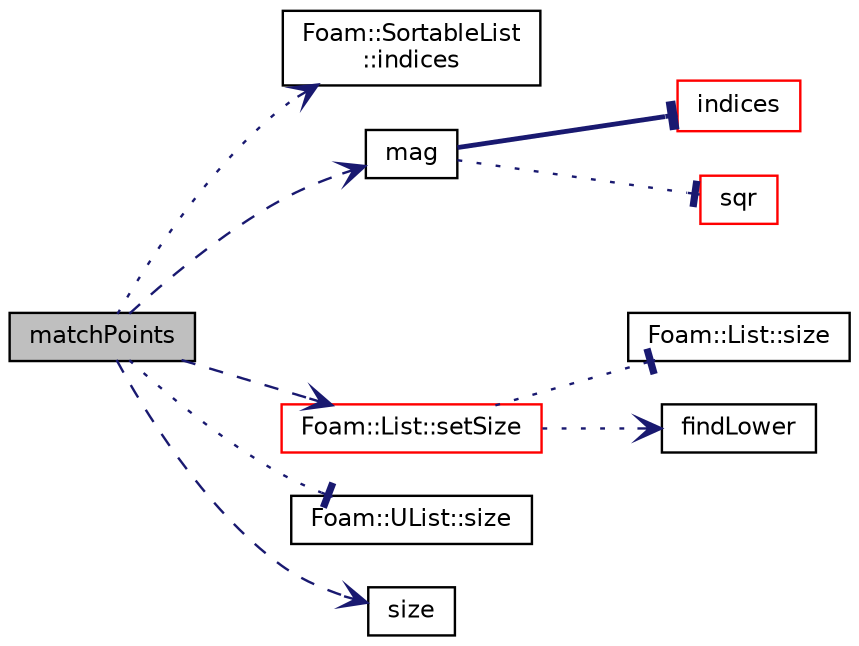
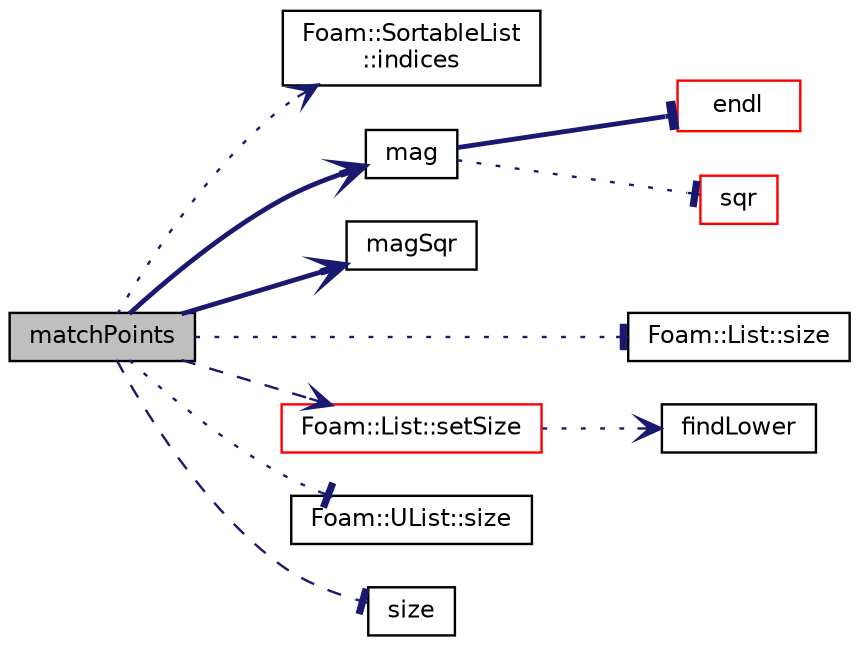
node "indices": label "indices" -> "endl"
edge "matchPoints" -> "mag": style dashed -> bold
node "magSqr": added
edge "Foam::List::setSize" -> "Foam::List::size": now "matchPoints" -> "Foam::List::size"
edge "matchPoints" -> "size": arrowhead vee -> tee
